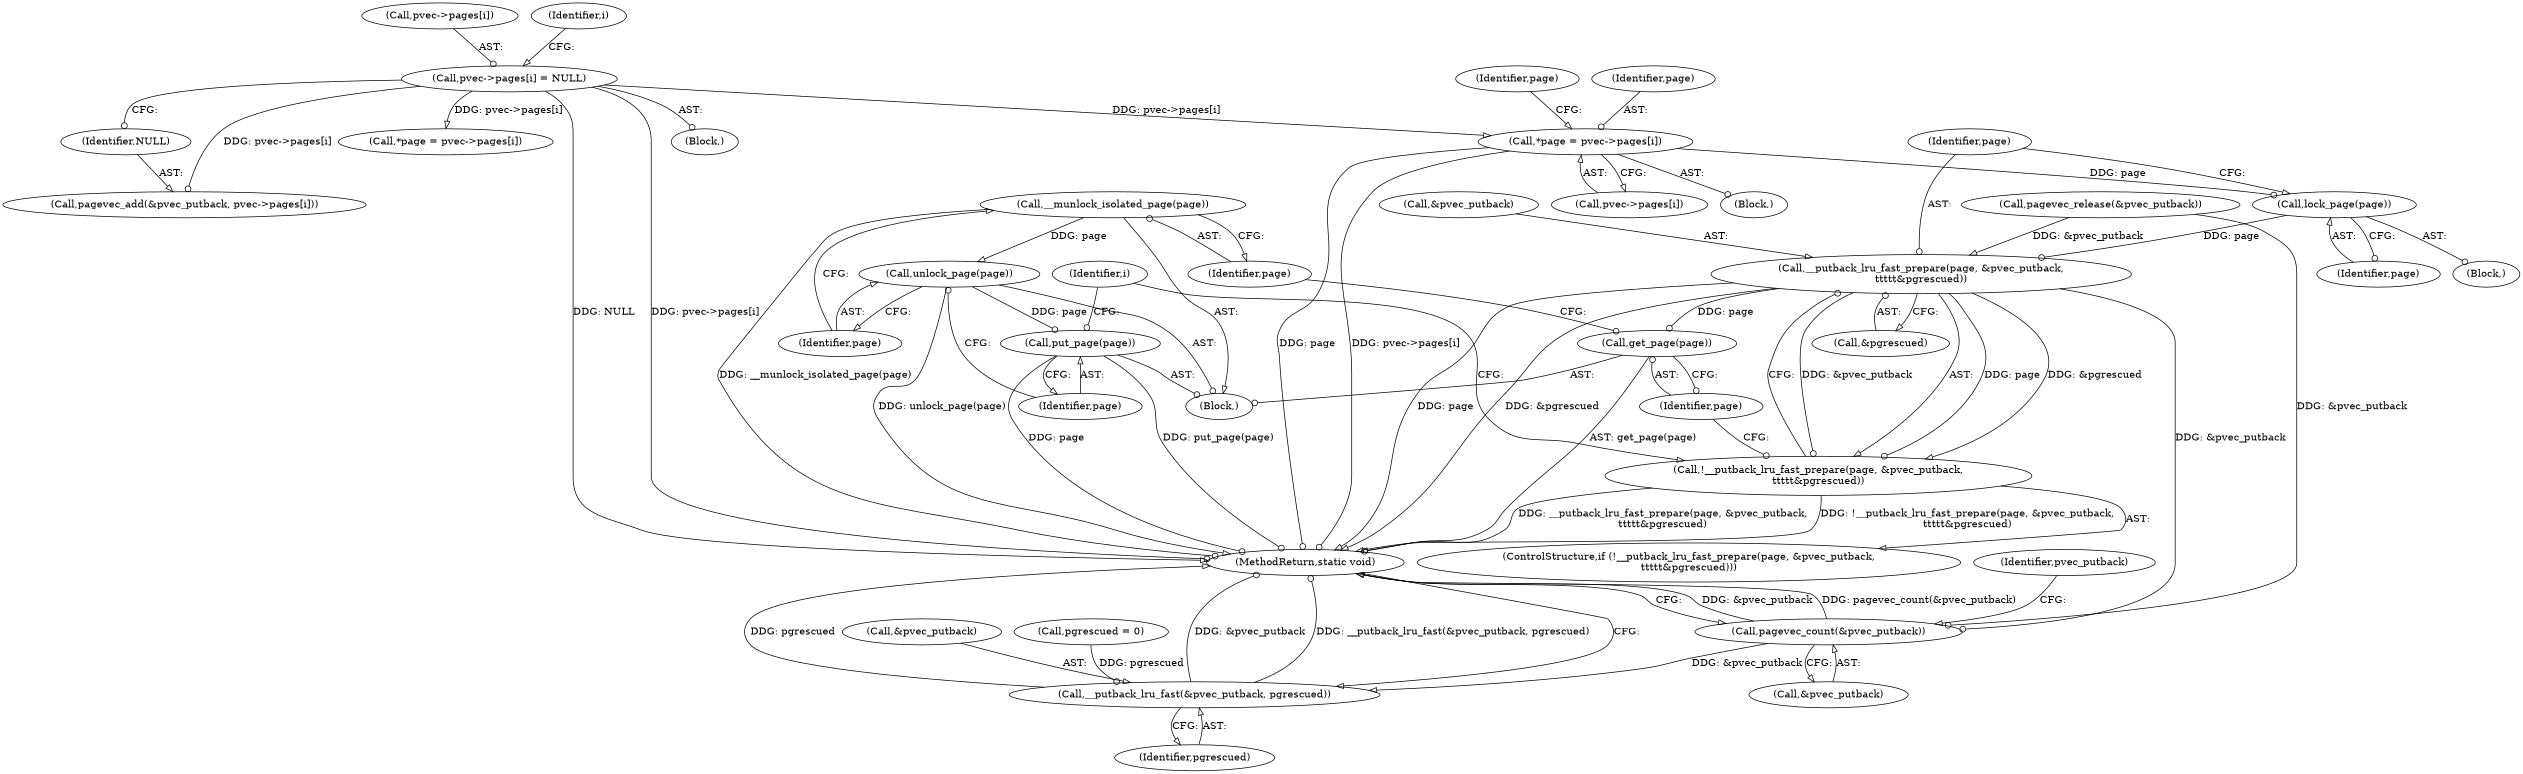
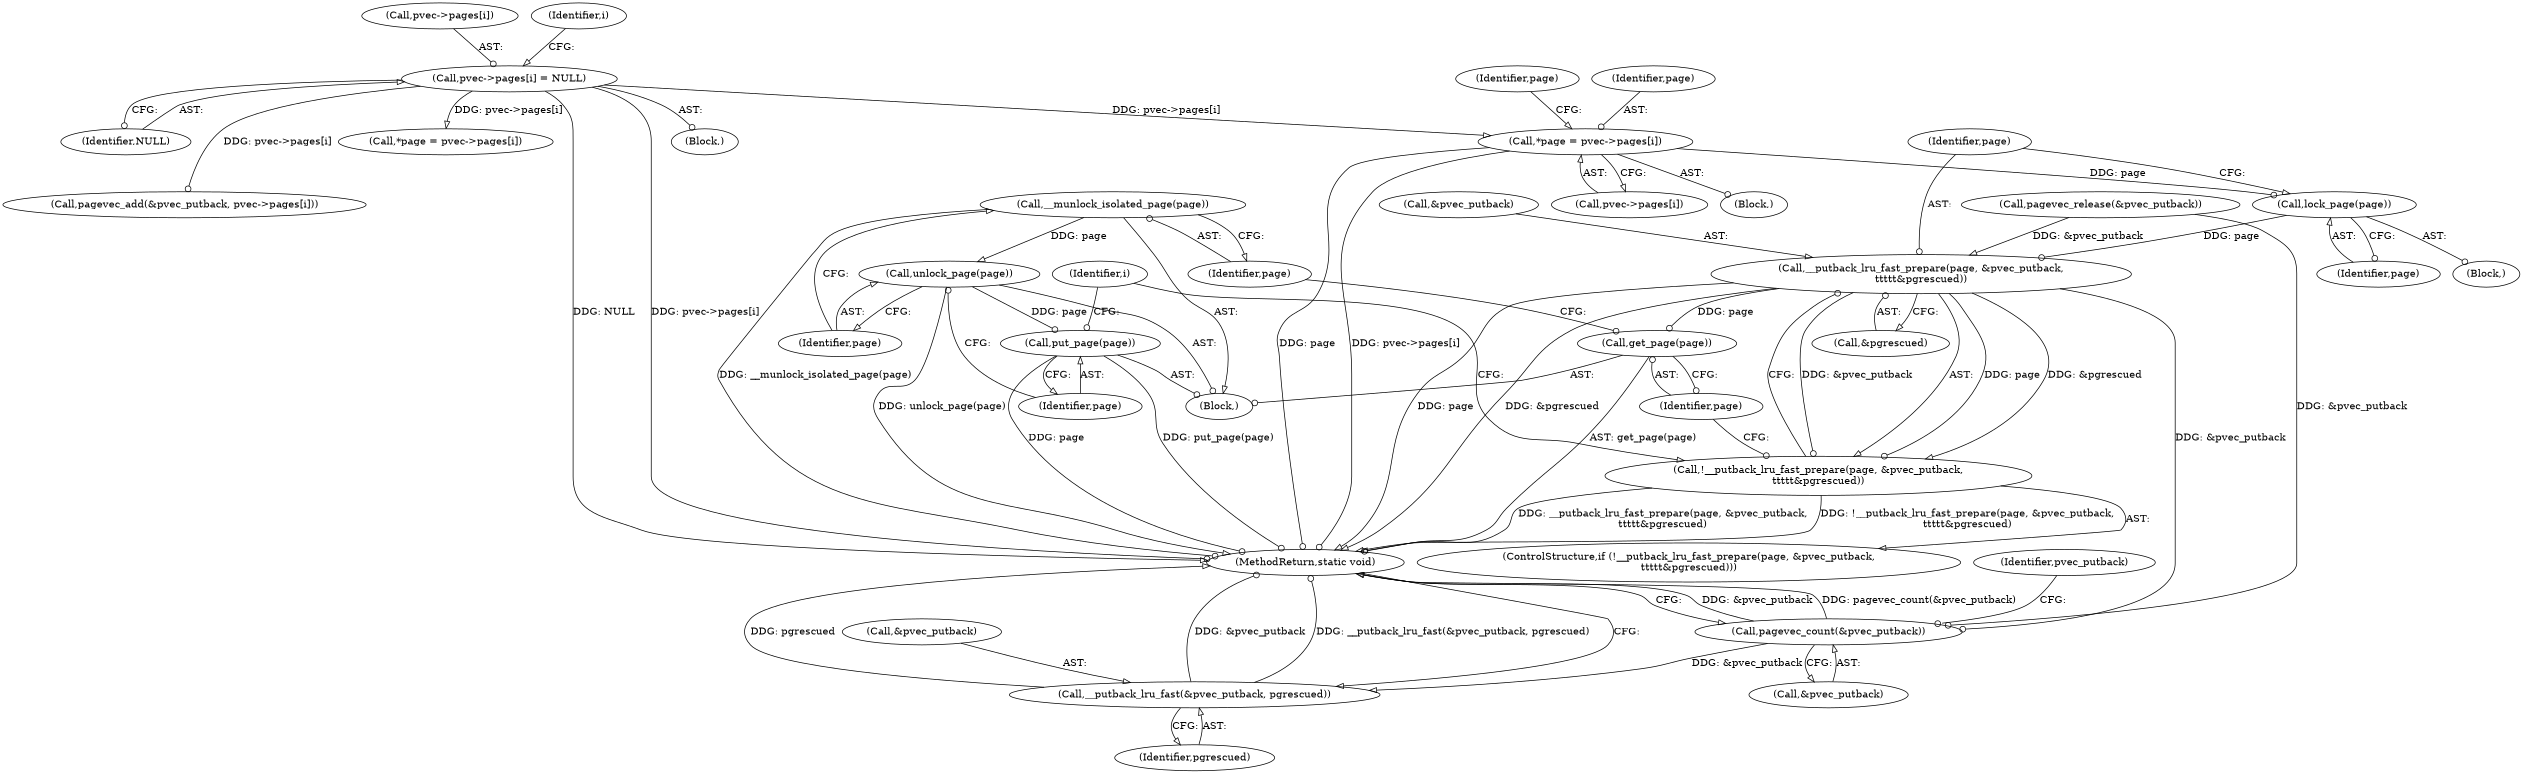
edge "(Identifier,NULL)" -> "(Call,pagevec_add(&pvec_putback, pvec->pages[i]))": now "(Identifier,NULL)" -> "(Call,pvec->pages[i] = NULL)"
edge "(Identifier,pvec_putback)" -> "(Call,pagevec_count(&pvec_putback))": arrowhead onormal -> odot
node "(Call,pgrescued = 0)": removed
